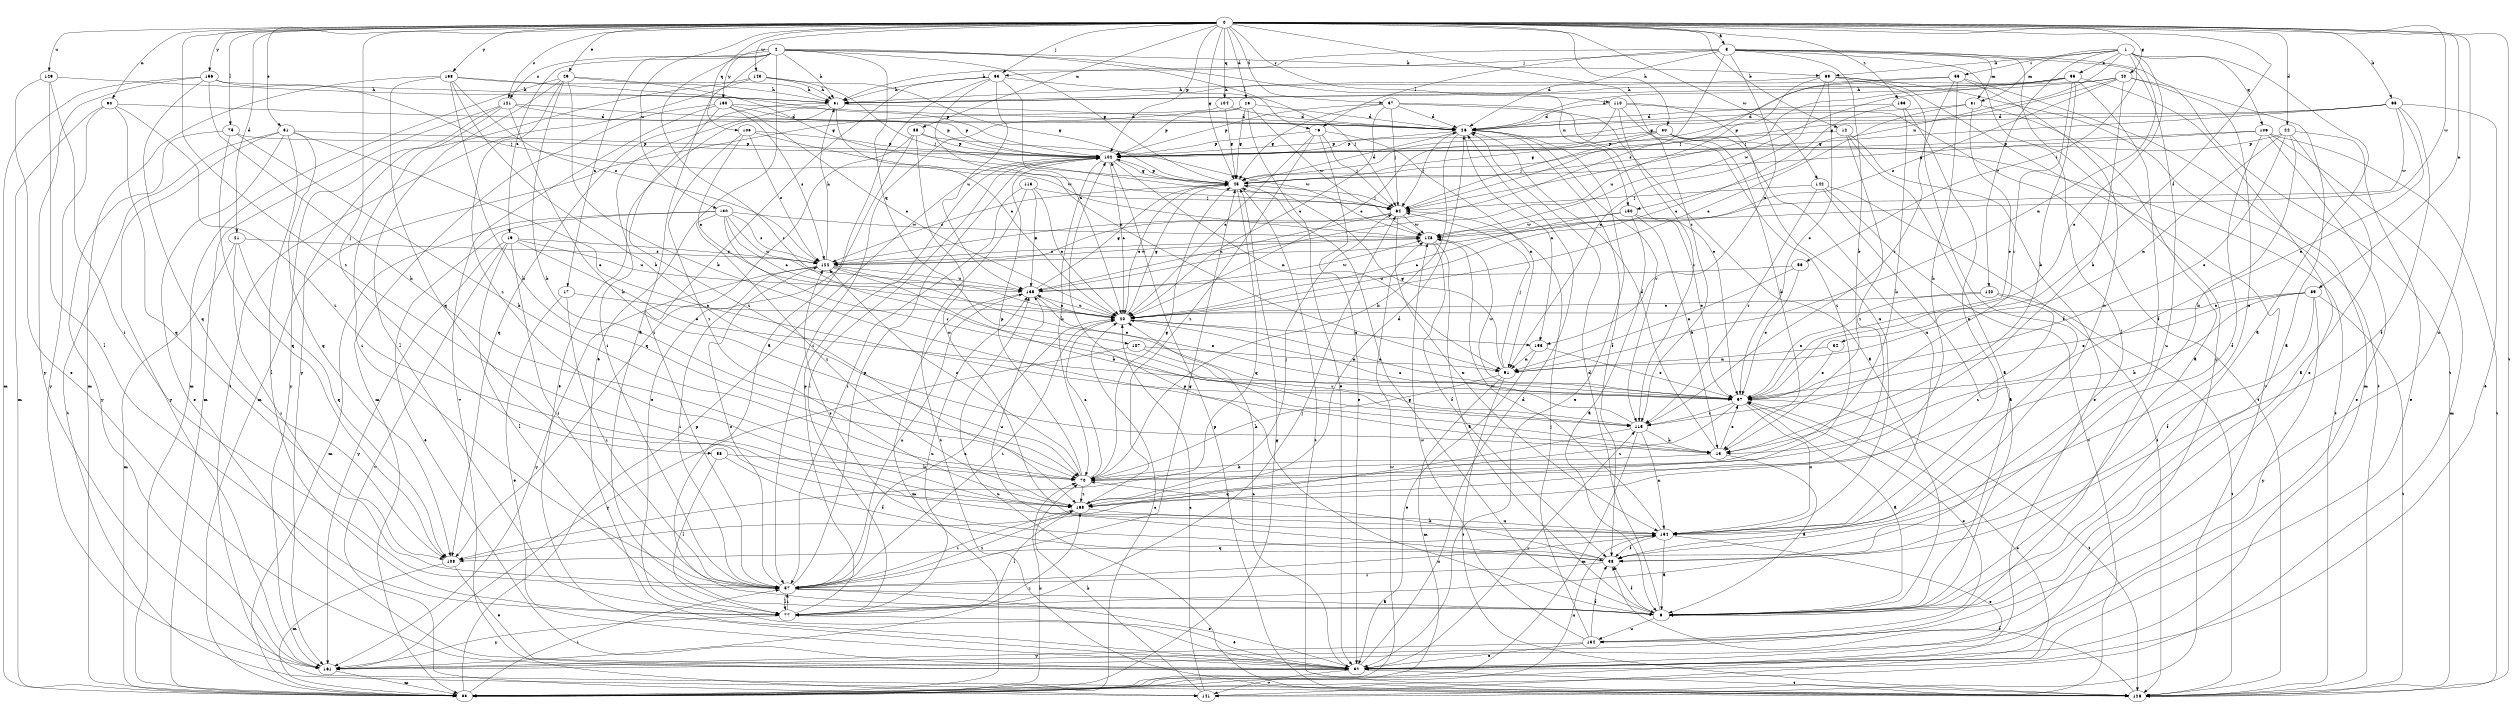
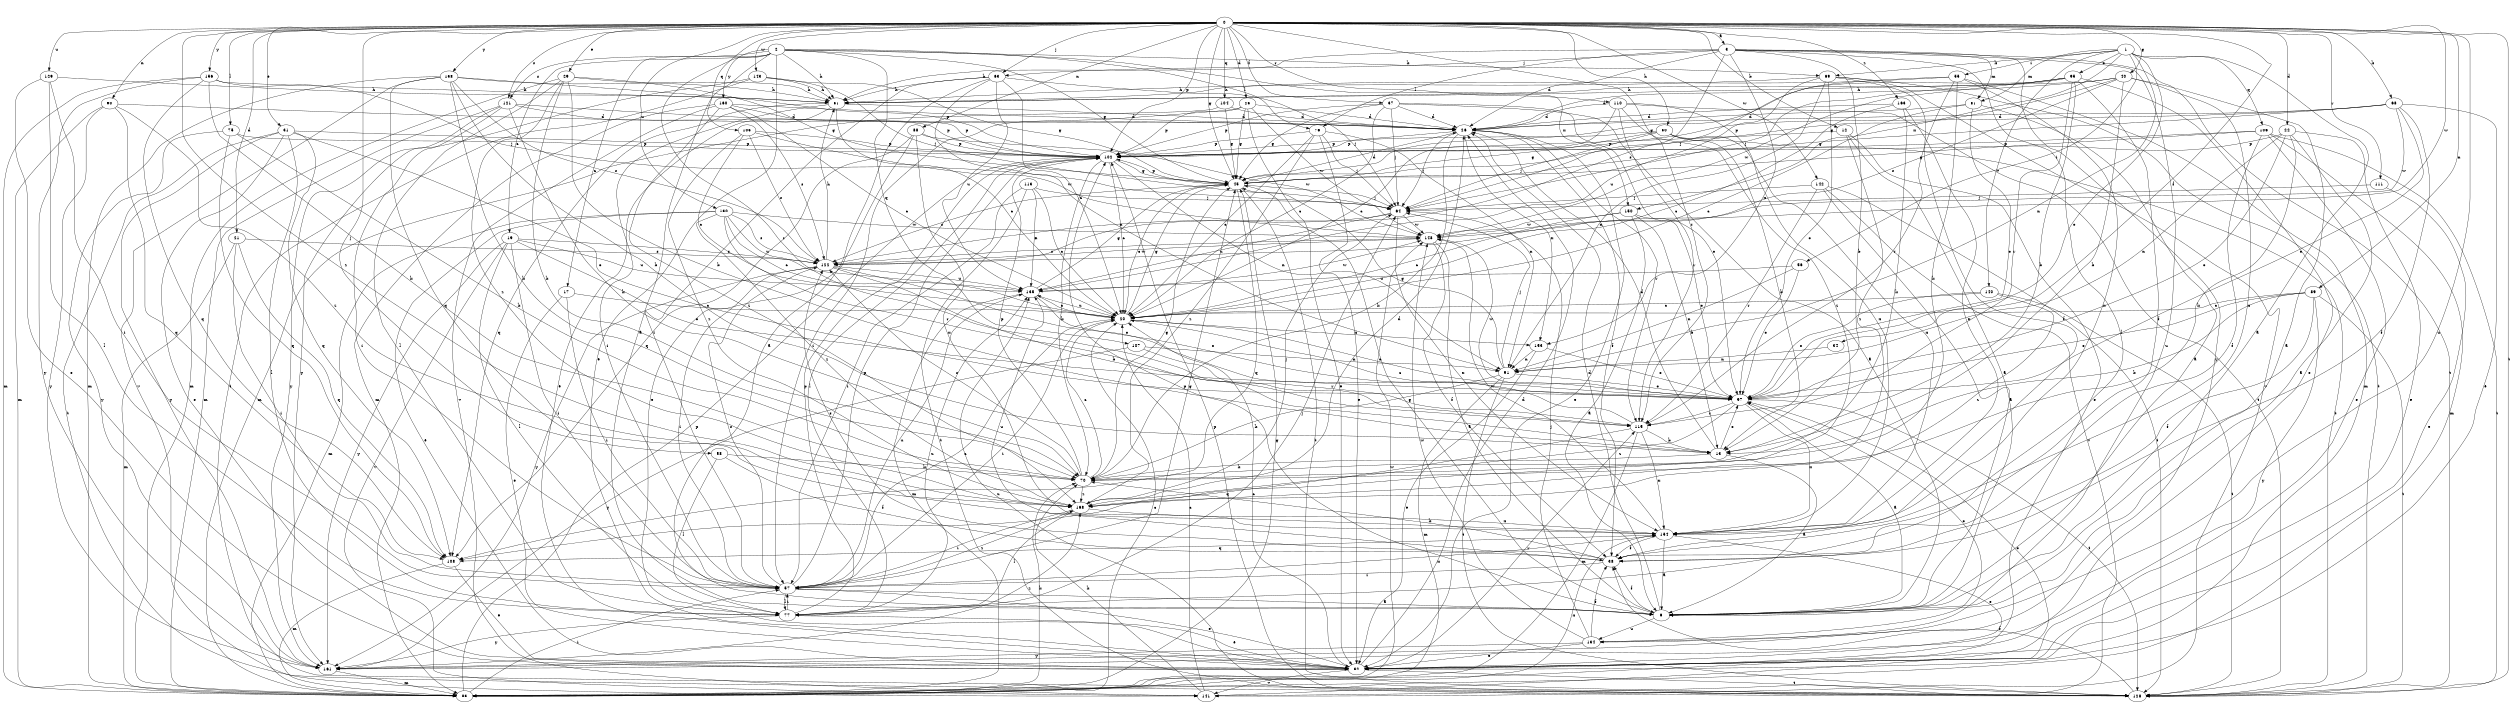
node "111": added
edge "34" -> "97": now "91" -> "97"
edge "158" -> "141": added, label "v"
